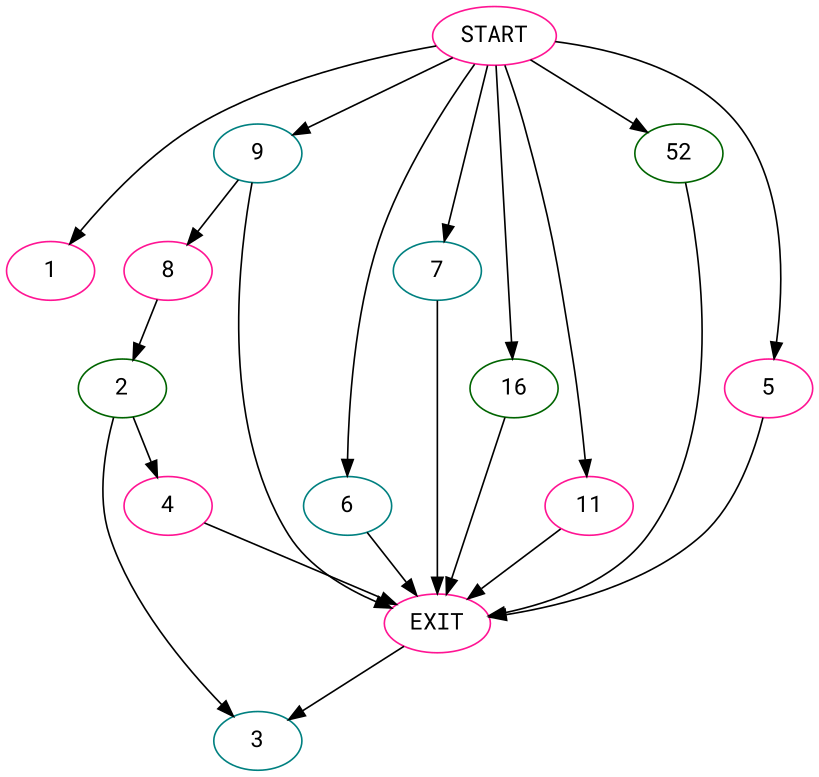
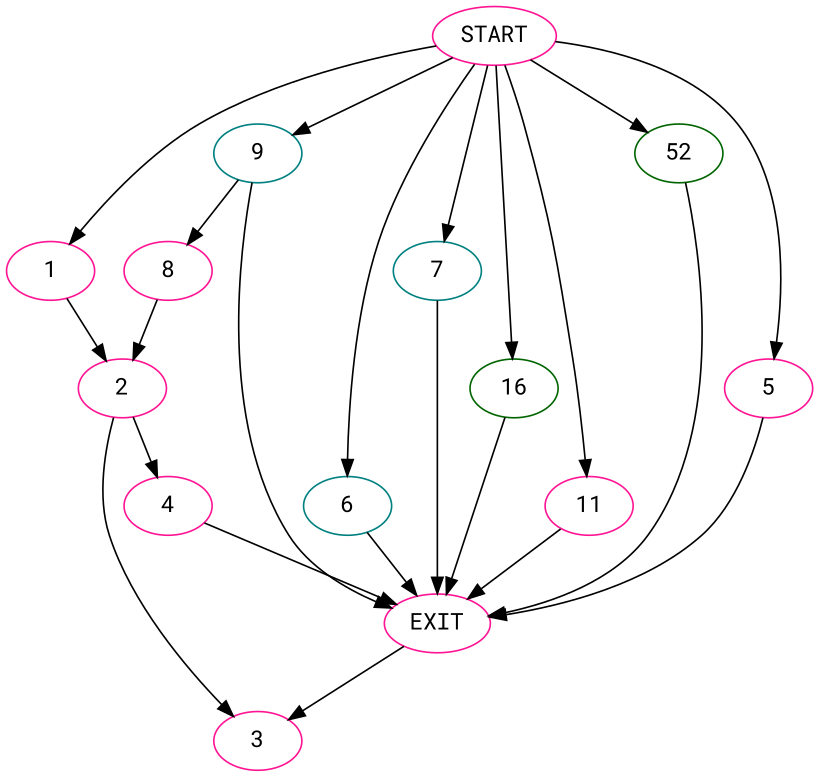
edge "1" -> "2": added
node "2": color darkgreen -> deeppink
node "3": color teal -> deeppink
